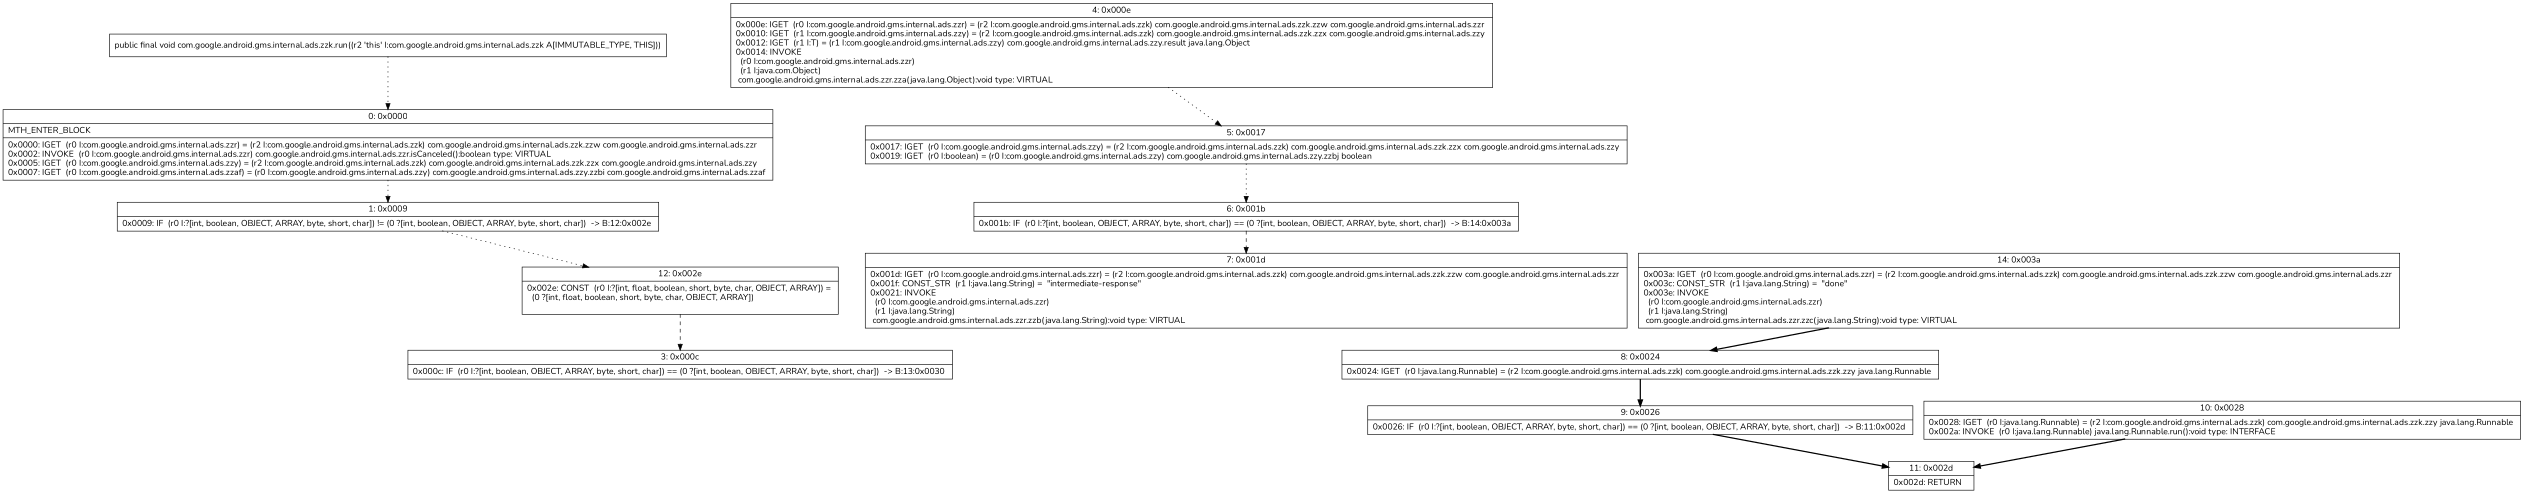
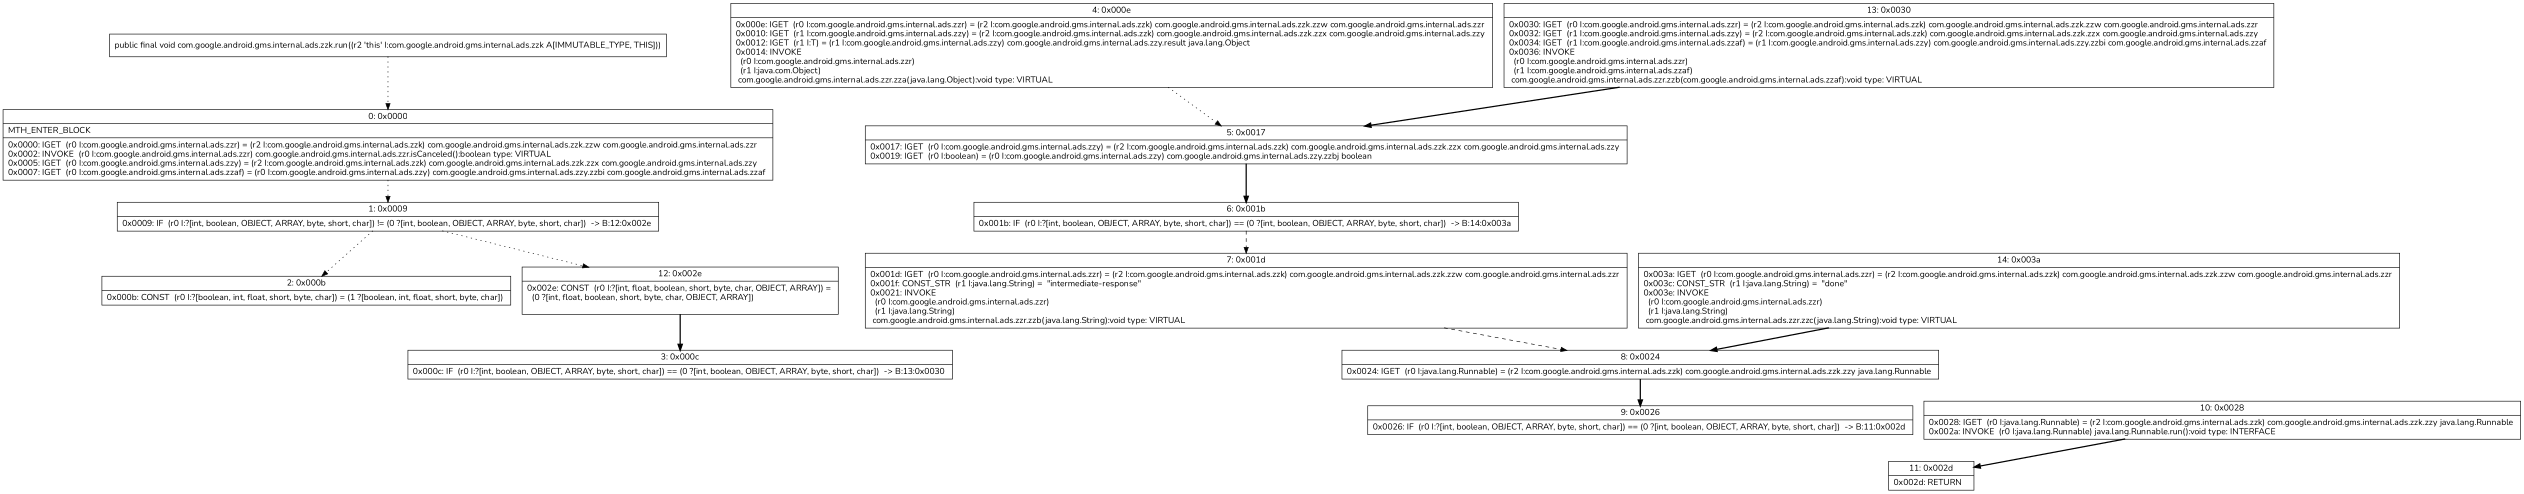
node "13: 0x0030": added
edge "5: 0x0017" -> "6: 0x001b": style dotted -> bold
node "2: 0x000b": added
edge "12: 0x002e" -> "3: 0x000c": style dashed -> bold
edge "7: 0x001d" -> "8: 0x0024": added
edge "9: 0x0026" -> "11: 0x002d": removed
